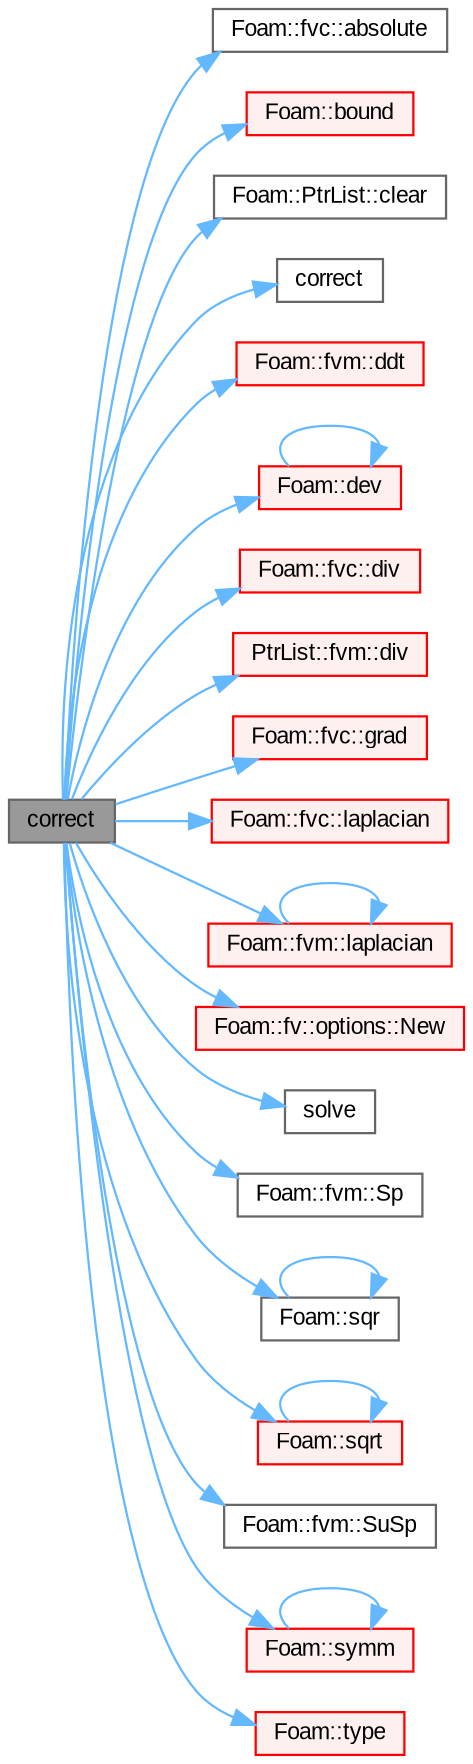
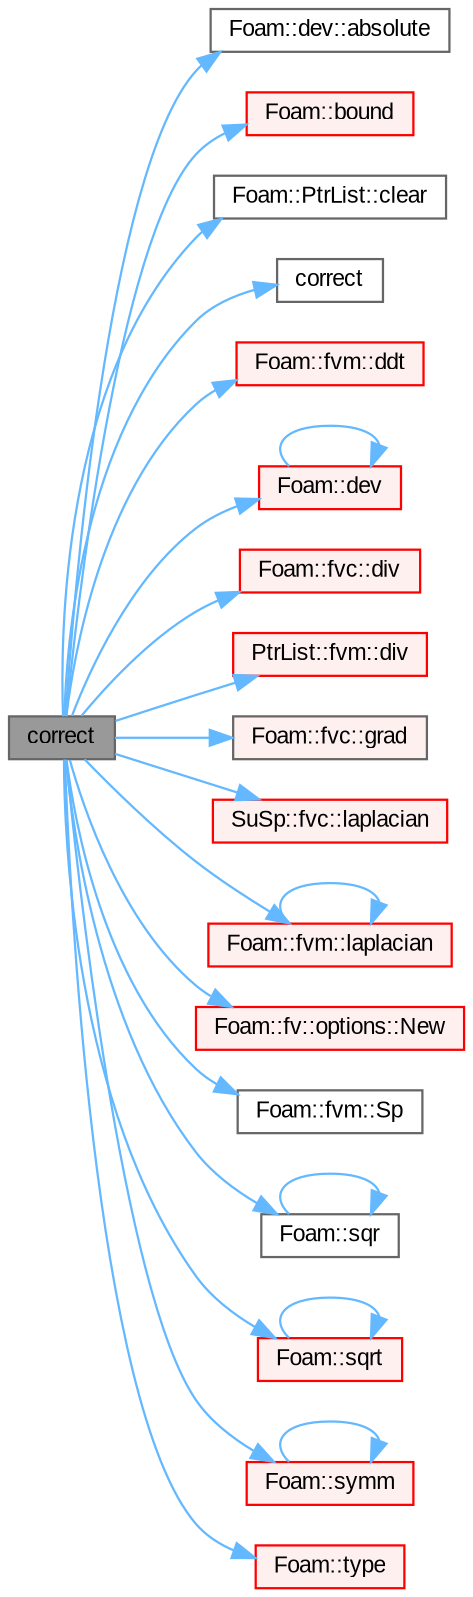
node "Foam::fvc::absolute": label "Foam::fvc::absolute" -> "Foam::dev::absolute"
node "Foam::fvc::grad": color red -> grey40
node "Foam::fvc::laplacian": label "Foam::fvc::laplacian" -> "SuSp::fvc::laplacian"
node "solve": removed
node "Foam::fvm::SuSp": removed
